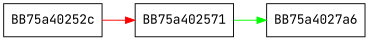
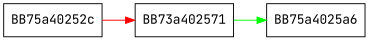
node "BB75a402571": label "BB75a402571" -> "BB73a402571"
node "BB75a4027a6": label "BB75a4027a6" -> "BB75a4025a6"
